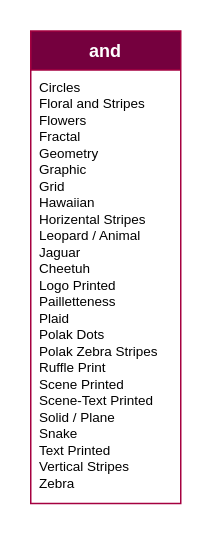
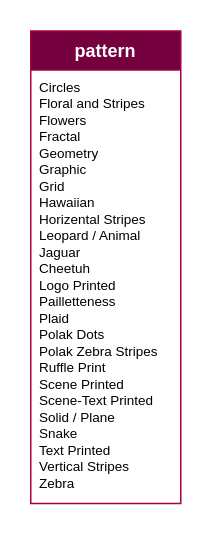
node "and": label "and" -> "pattern"
